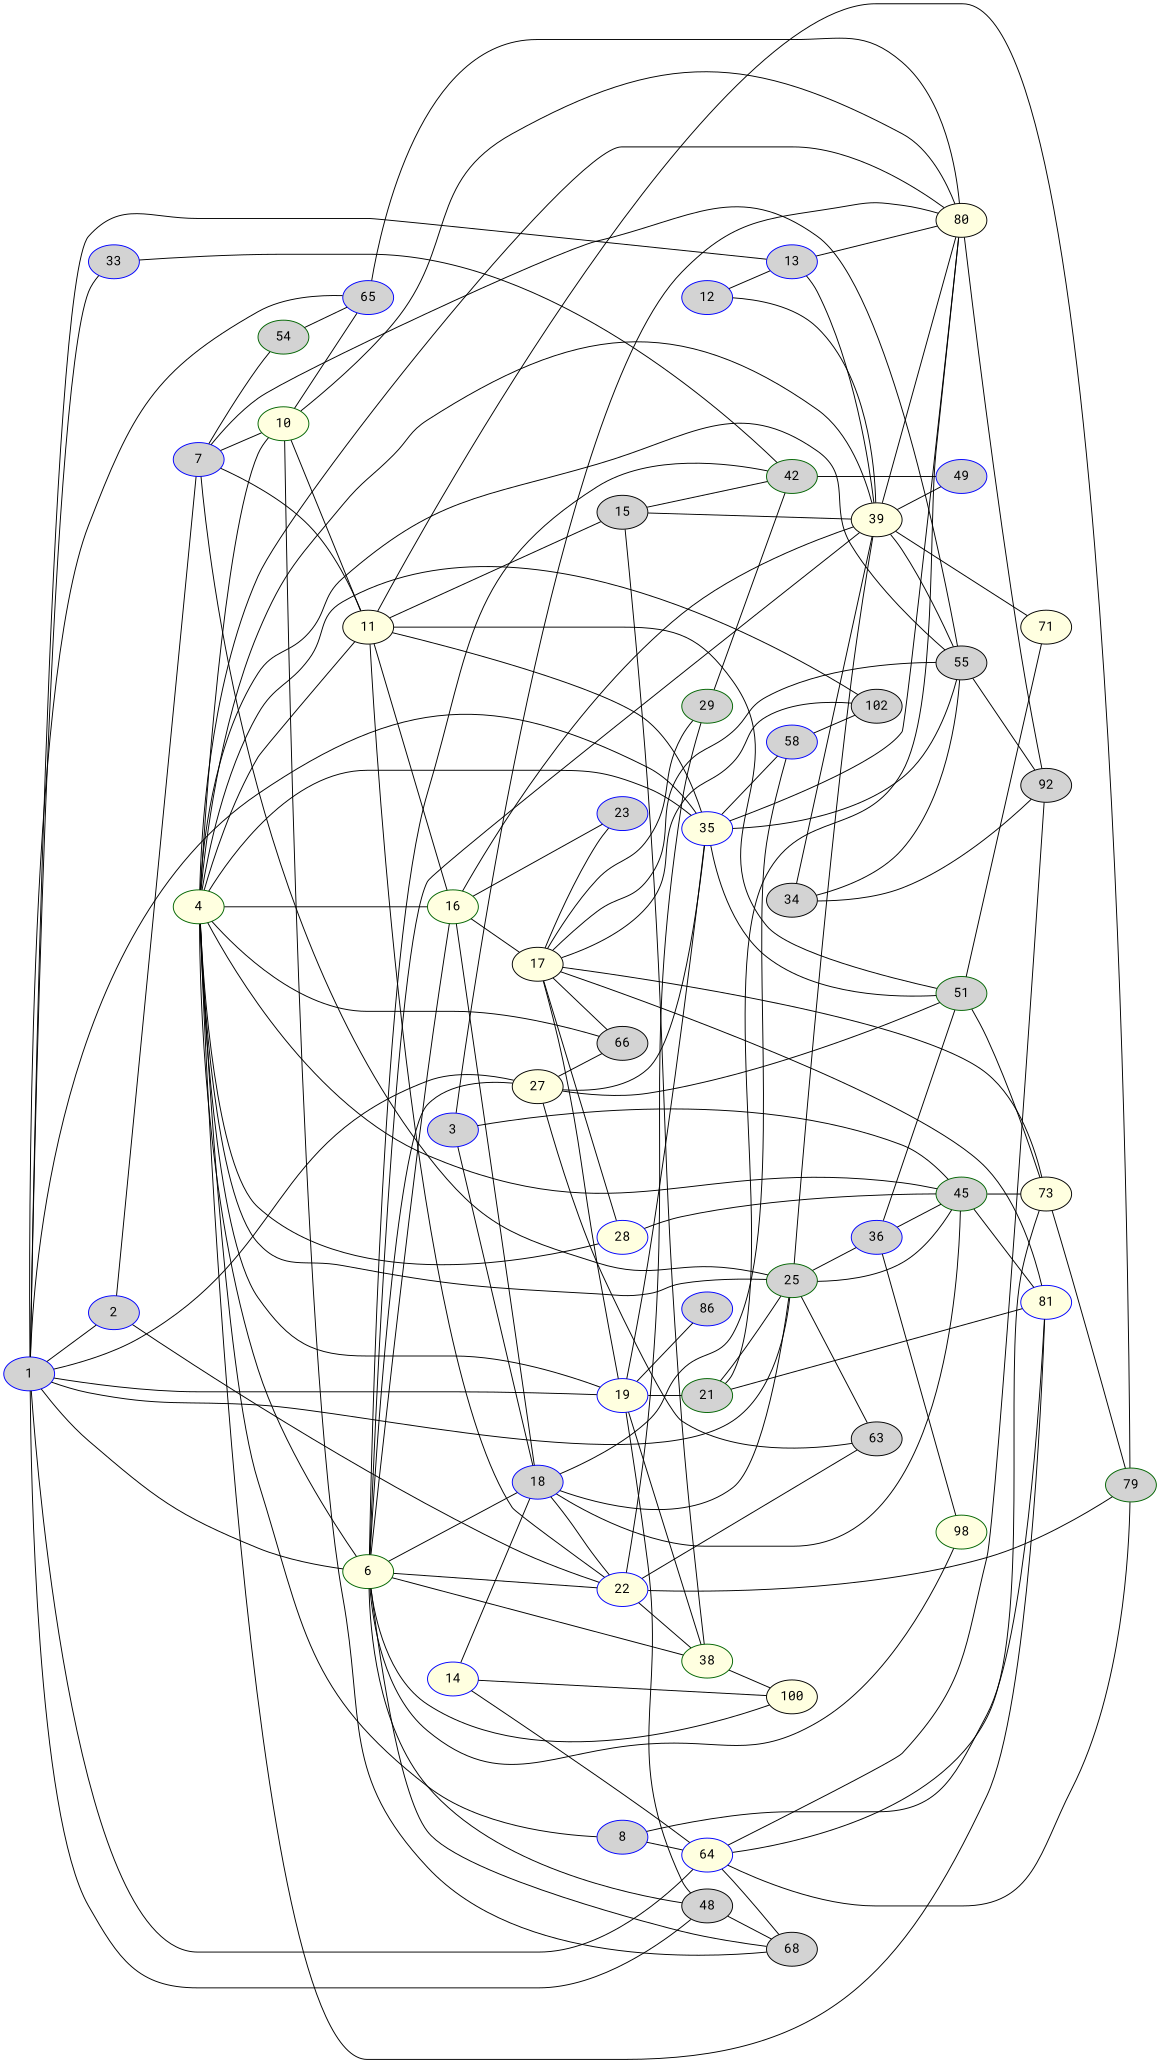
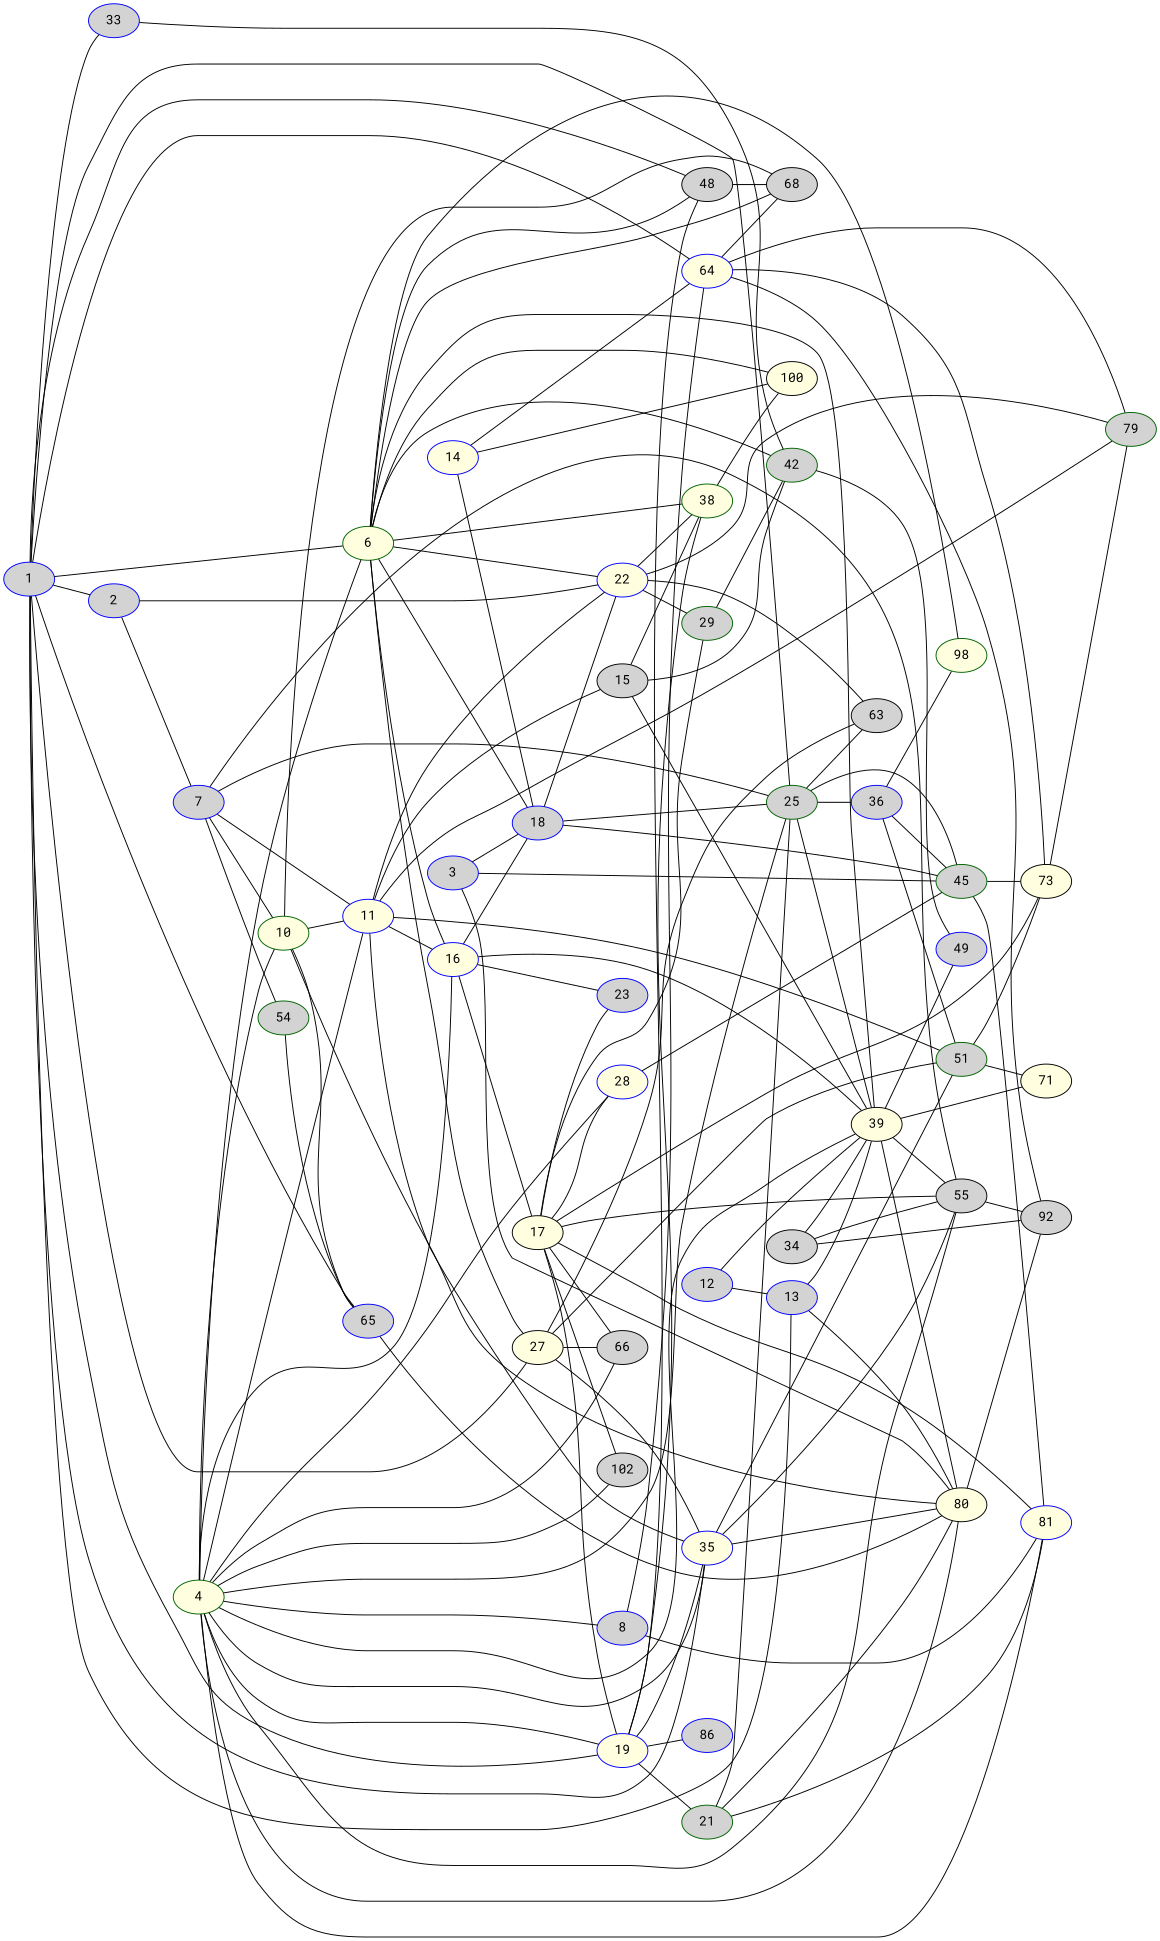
node "11": color black -> blue
node "58": removed
node "16": color darkgreen -> blue
edge "4" -- "45": removed
